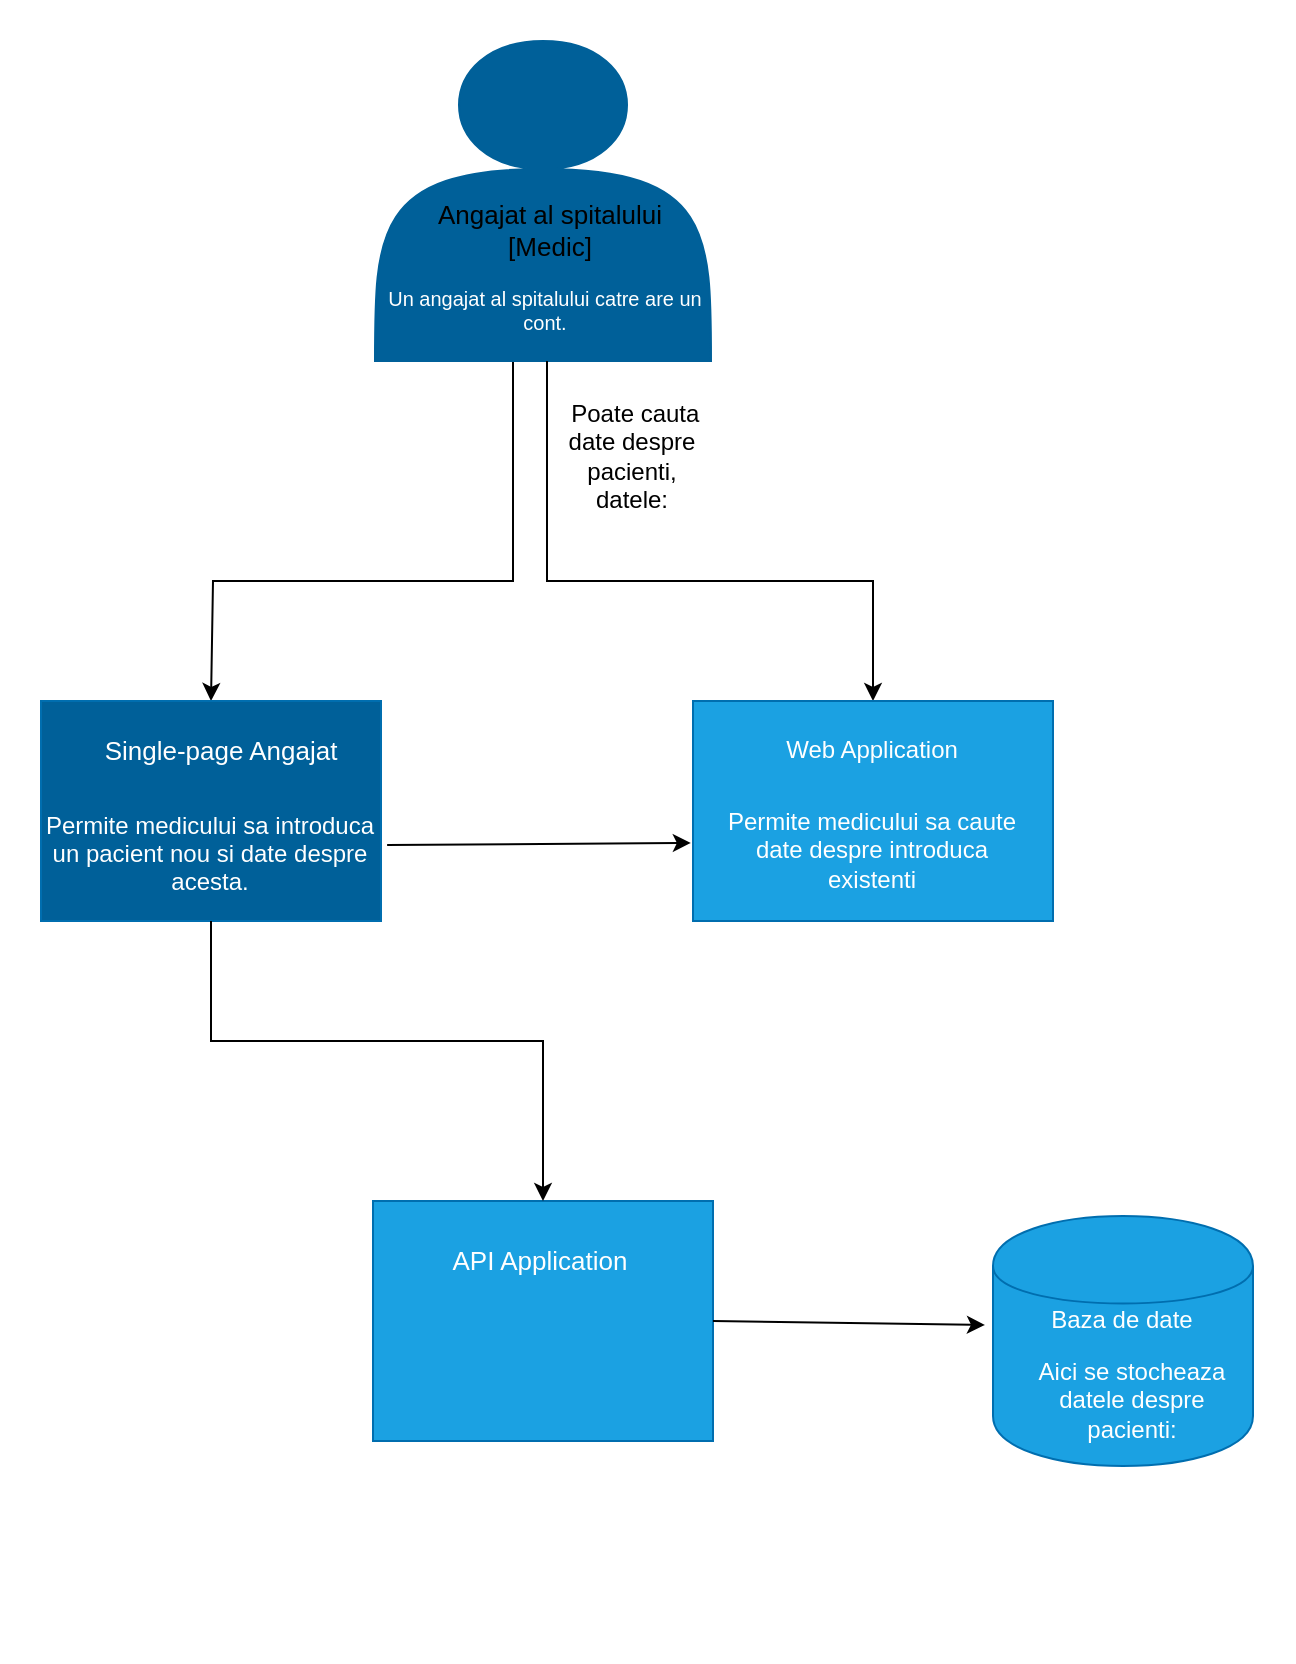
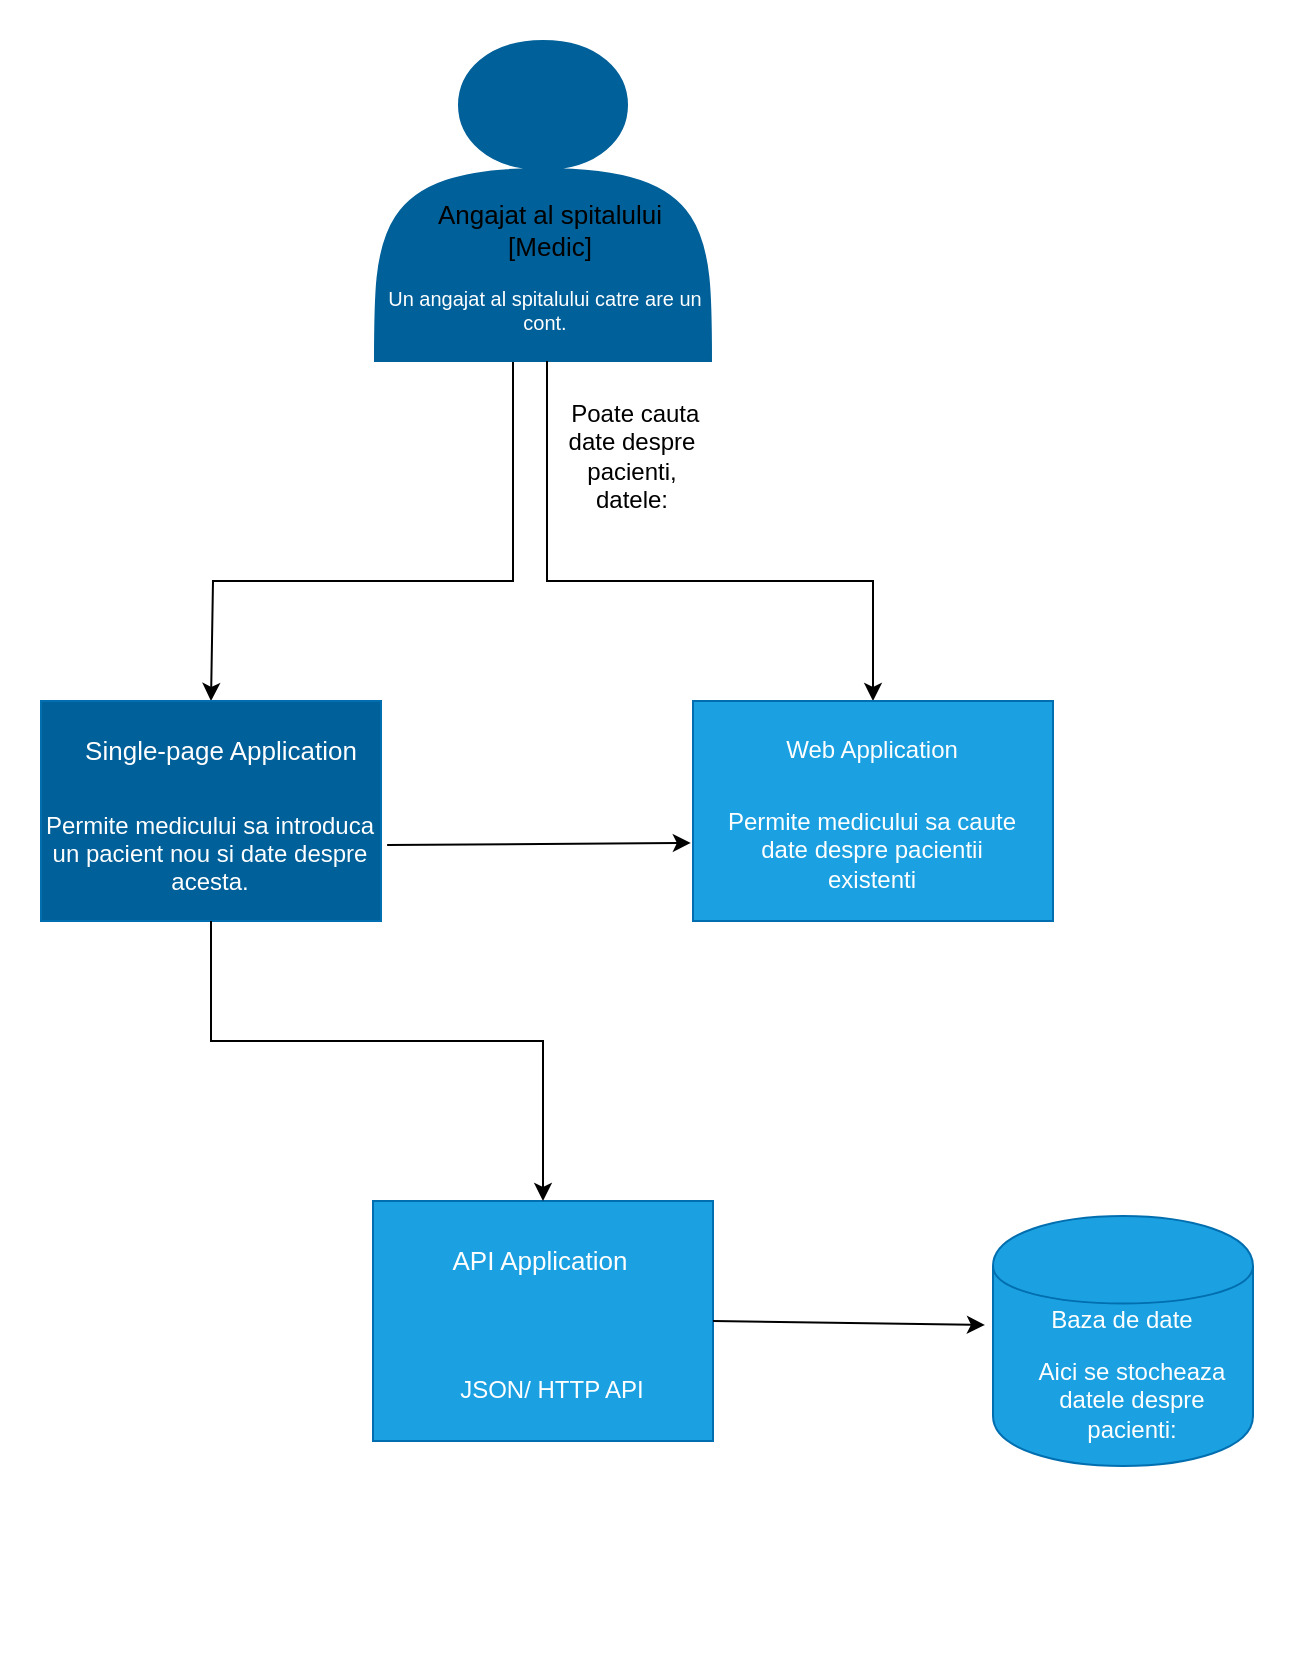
node "Single-page Angajat": label "Single-page Angajat" -> "Single-page Application"
node "Permite medicului sa caute date despre introduca existenti": label "Permite medicului sa caute date despre introduca existenti" -> "Permite medicului sa caute date despre pacientii existenti"
node "JSON/ HTTP API": added
